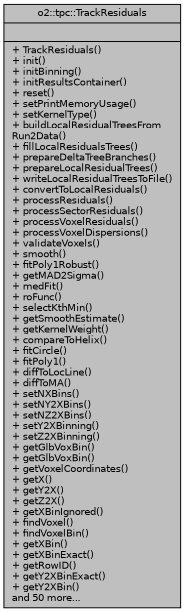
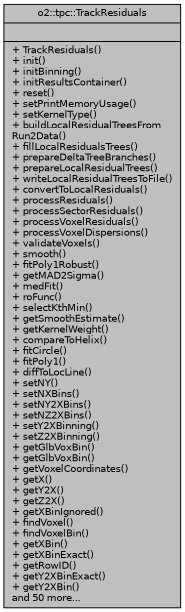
node "o2::tpc::TrackResiduals": text "+ diffToMA()" -> "+ setNY()"
